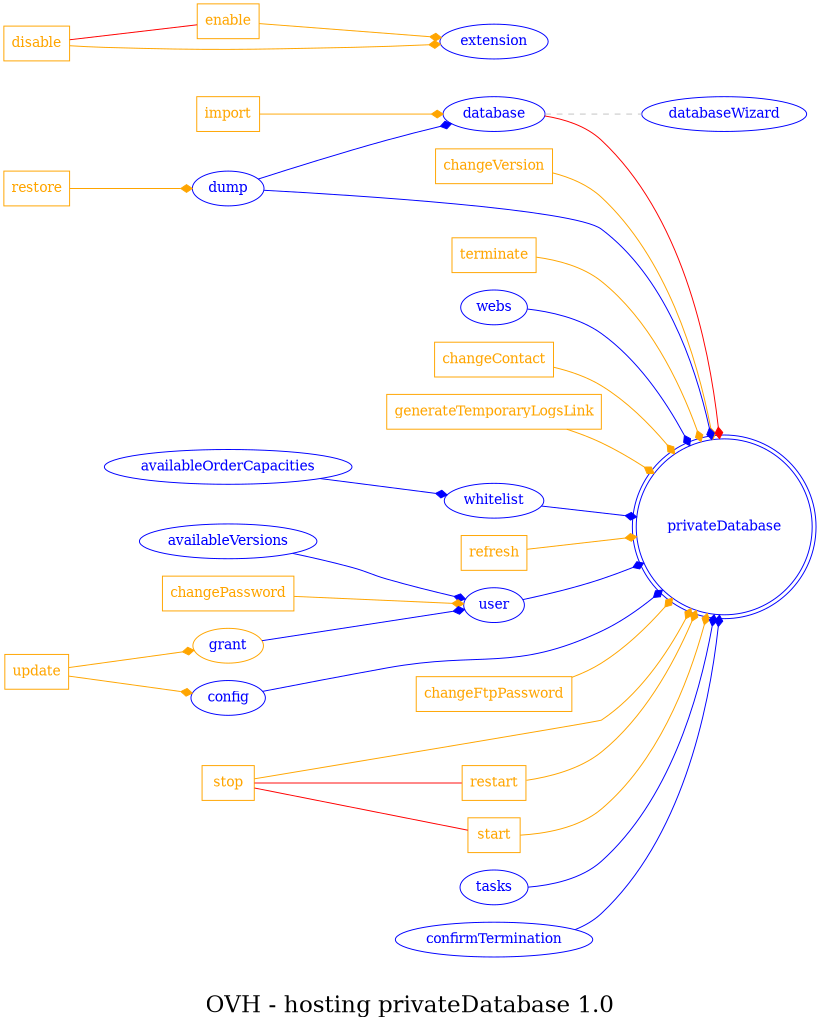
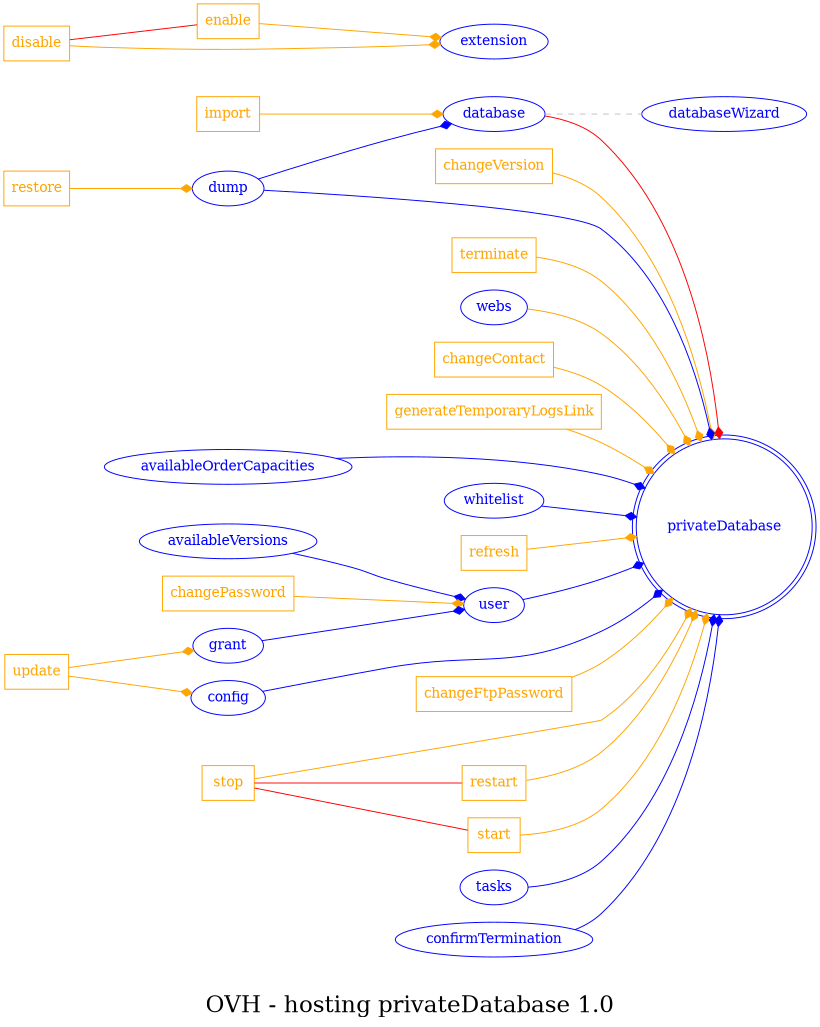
edge "webs" -> "privateDatabase": color blue -> orange
edge "availableOrderCapacities" -> "whitelist": now "availableOrderCapacities" -> "privateDatabase"
node "grant": color orange -> blue
